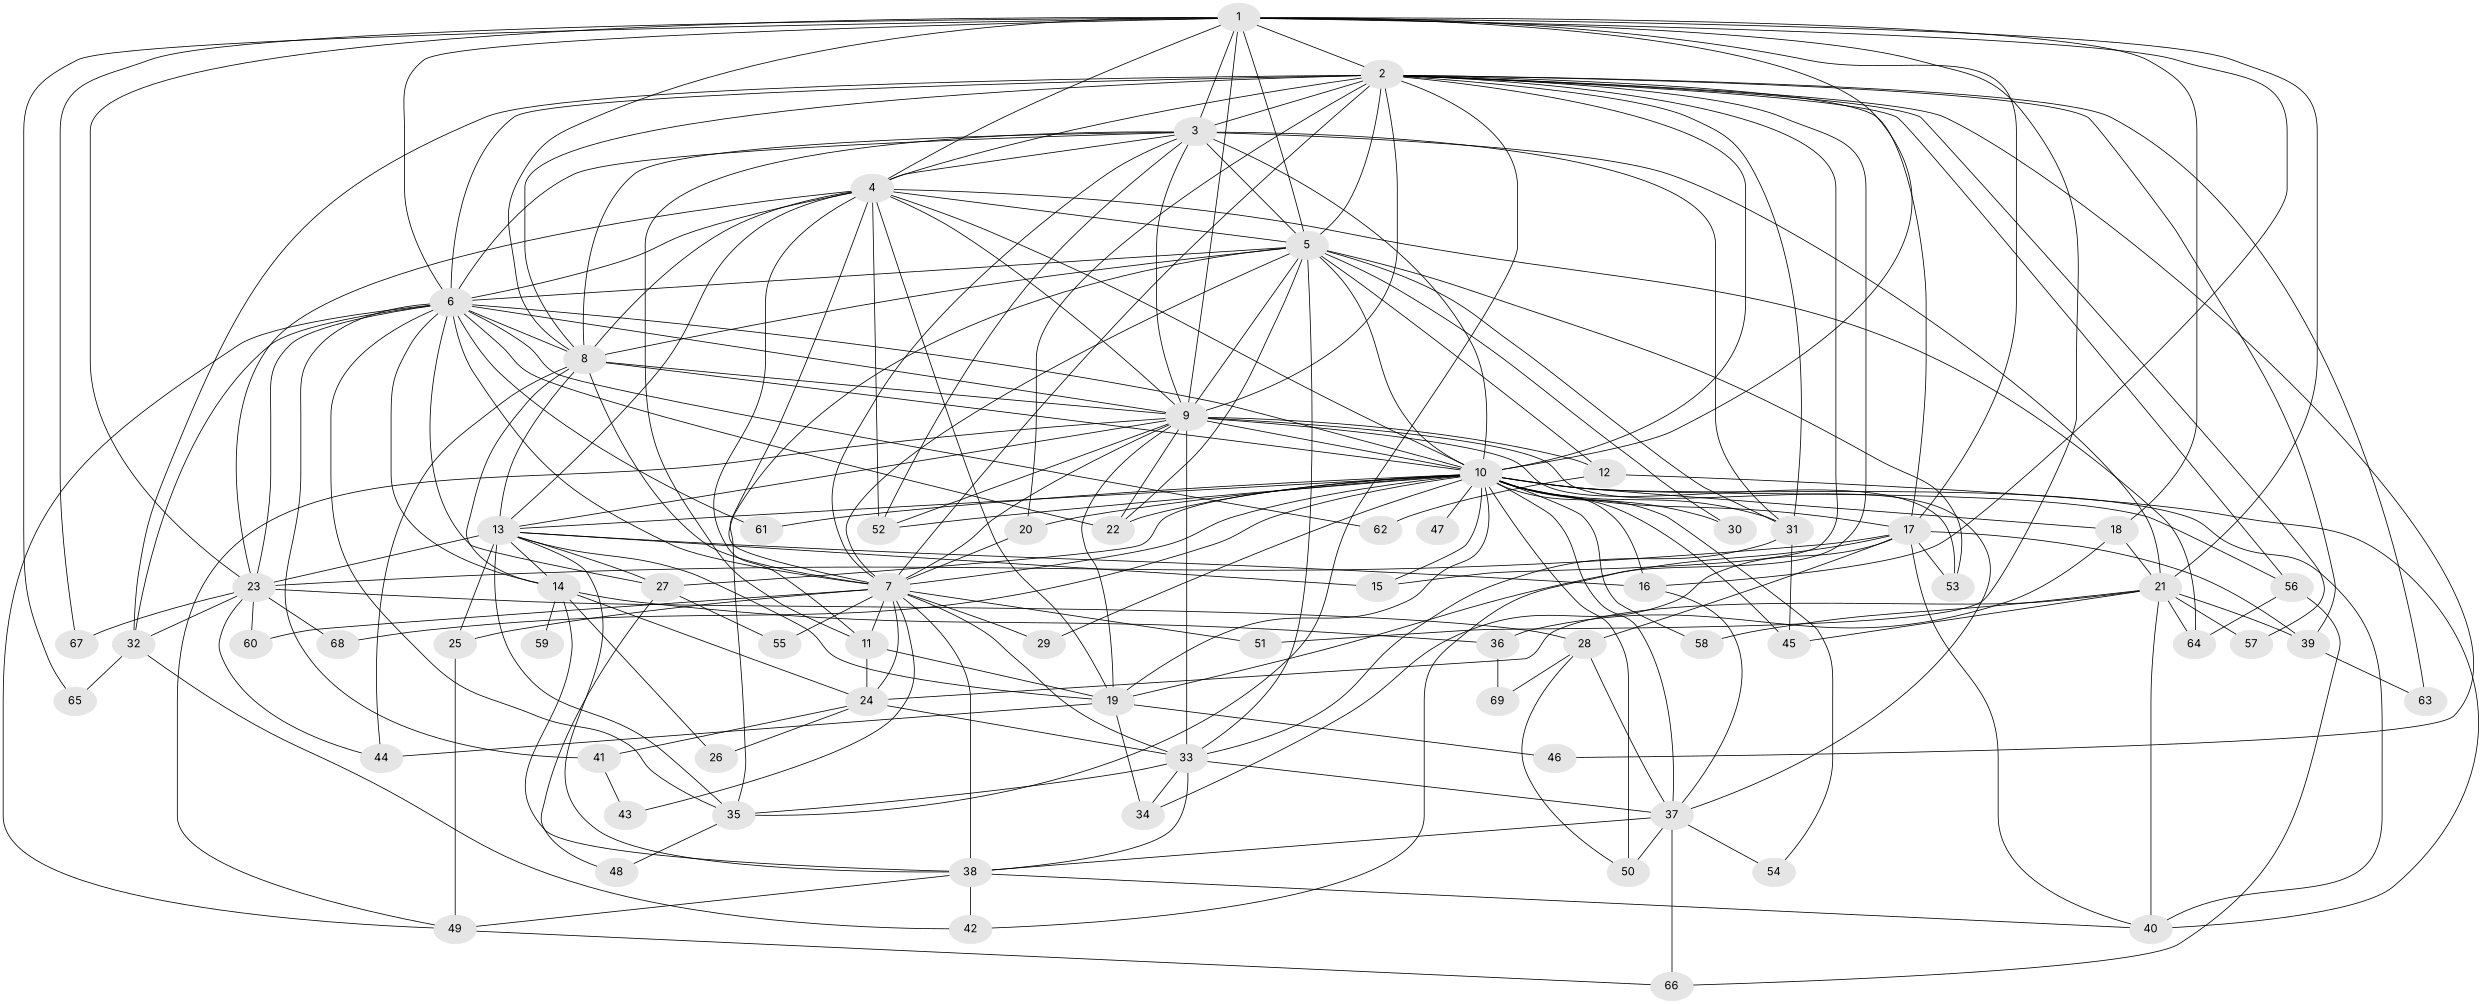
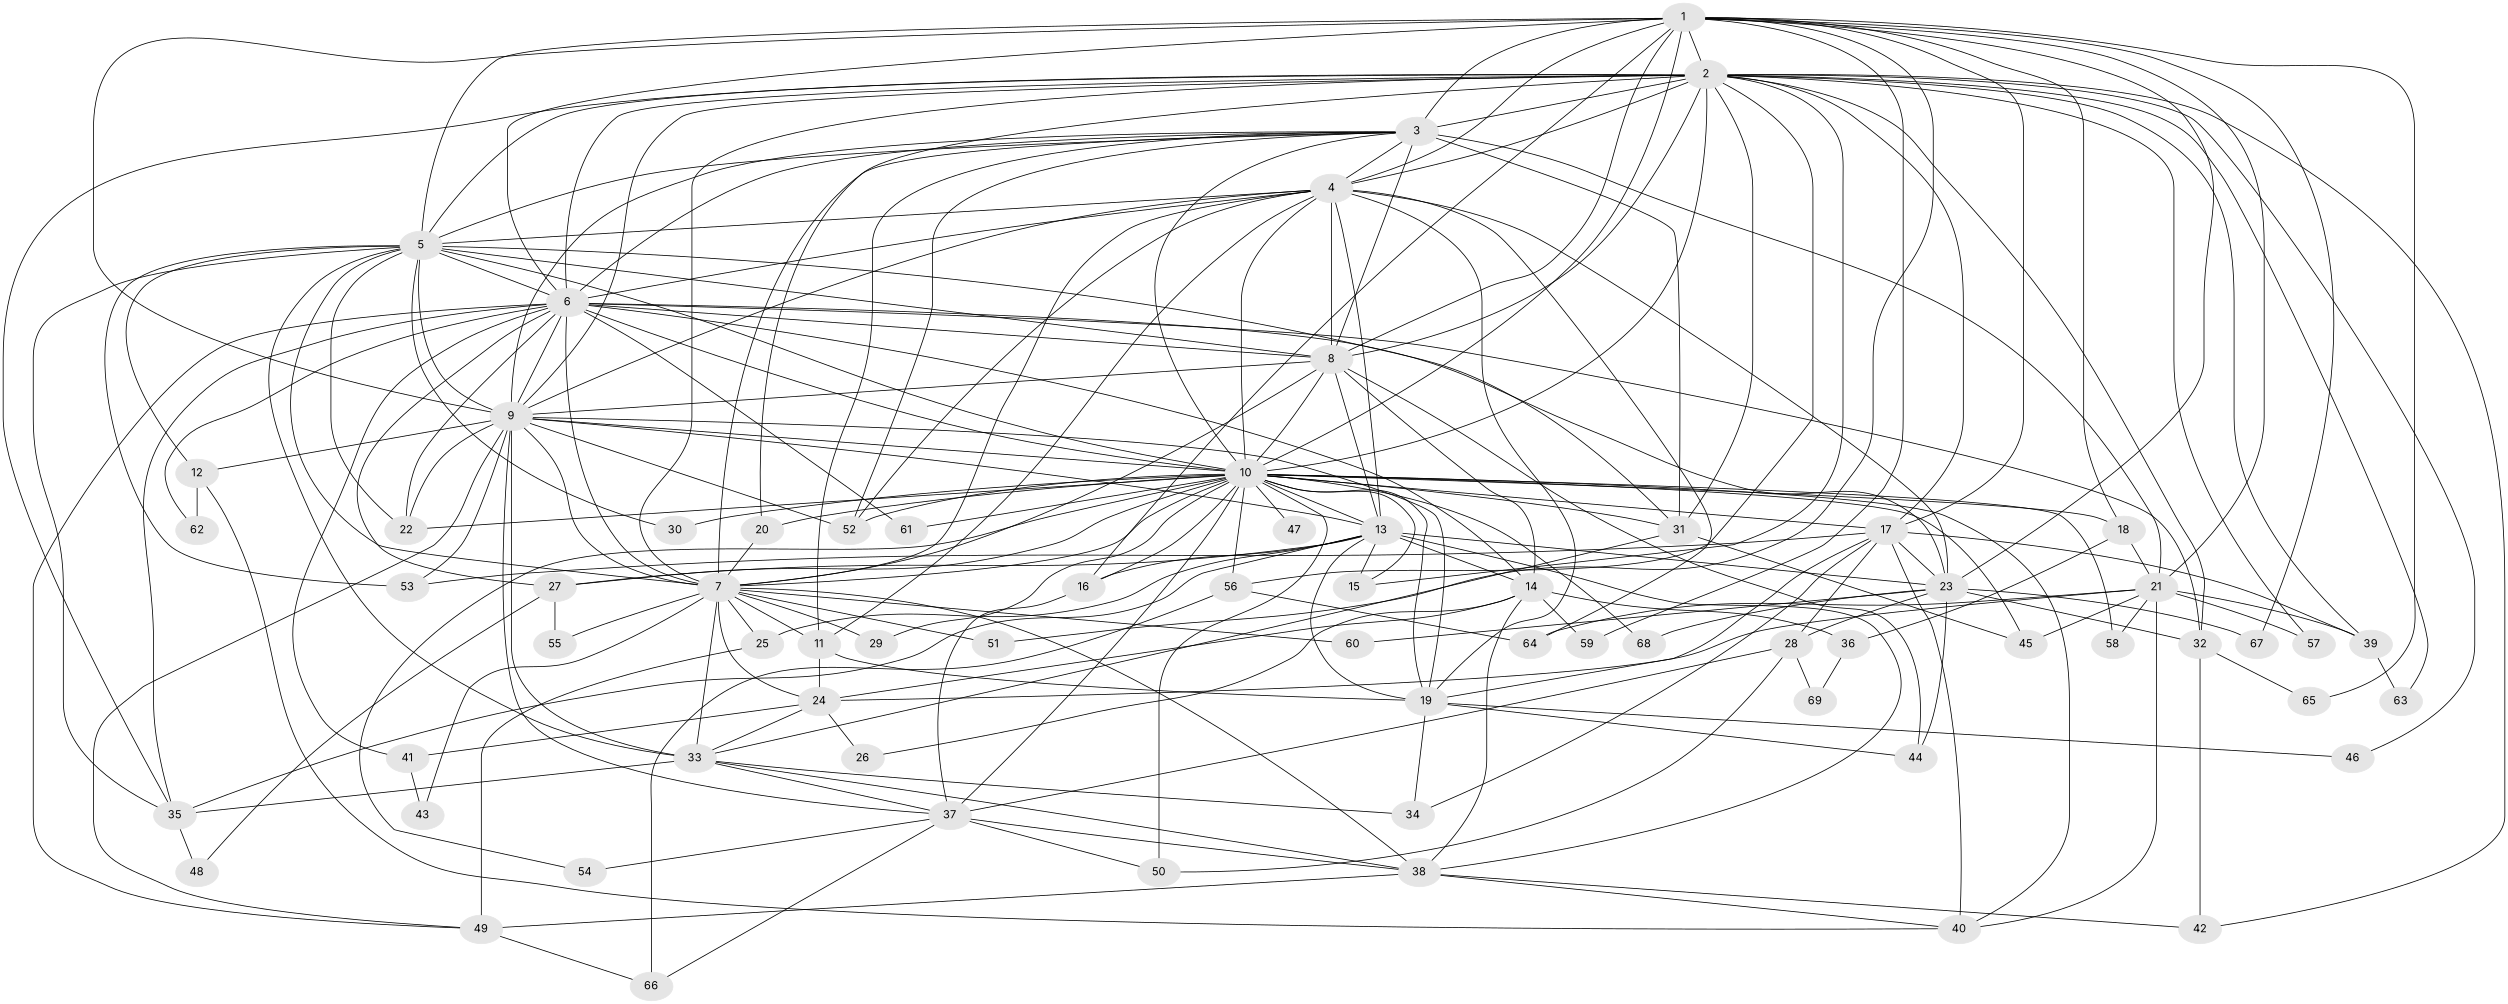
edge "1" -- "59": added
